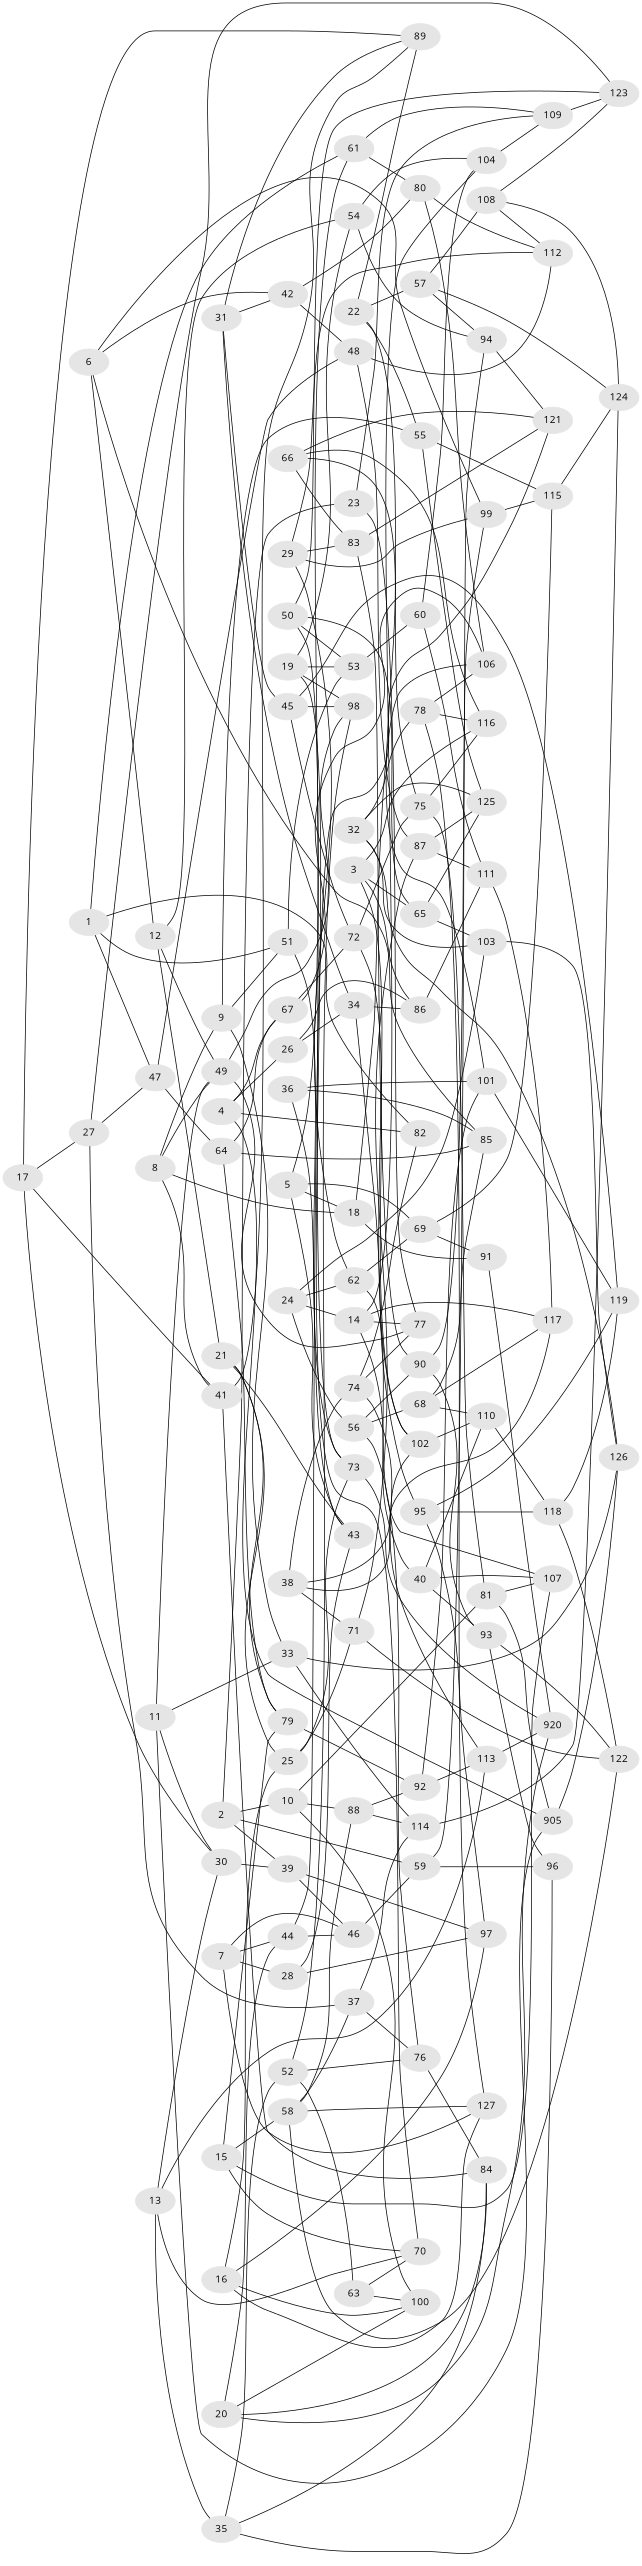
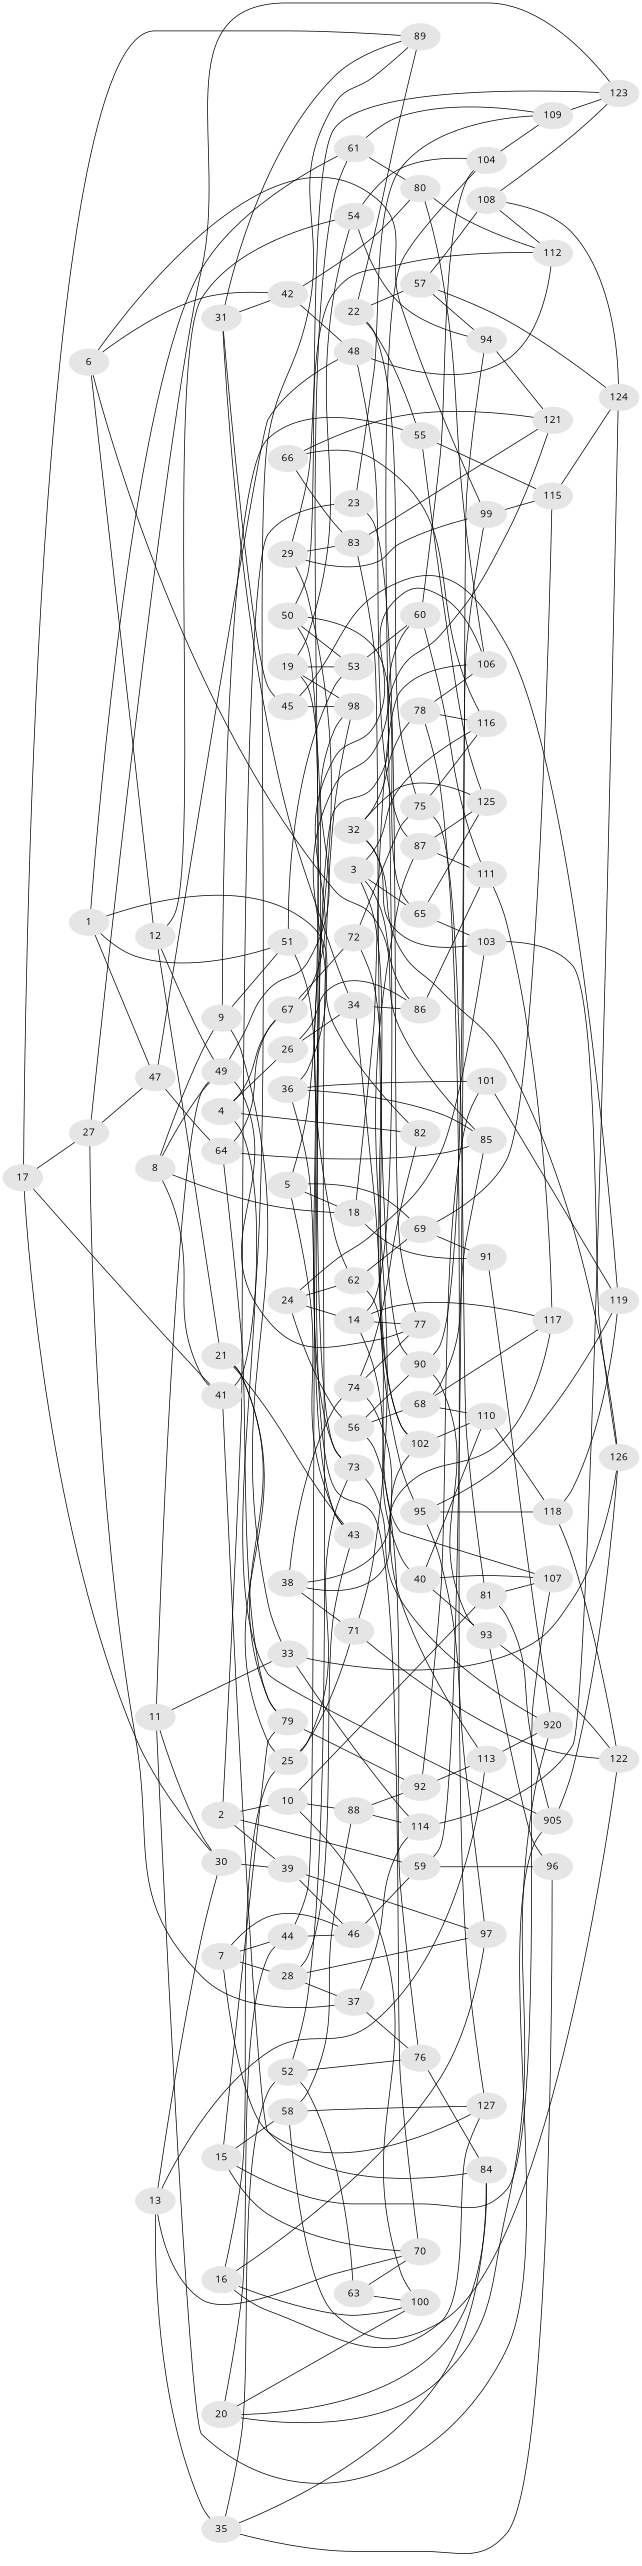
edge "60" -- "36": added
edge "45" -- "72": removed
edge "66" -- "101": removed
edge "37" -- "58": now "37" -- "28"
